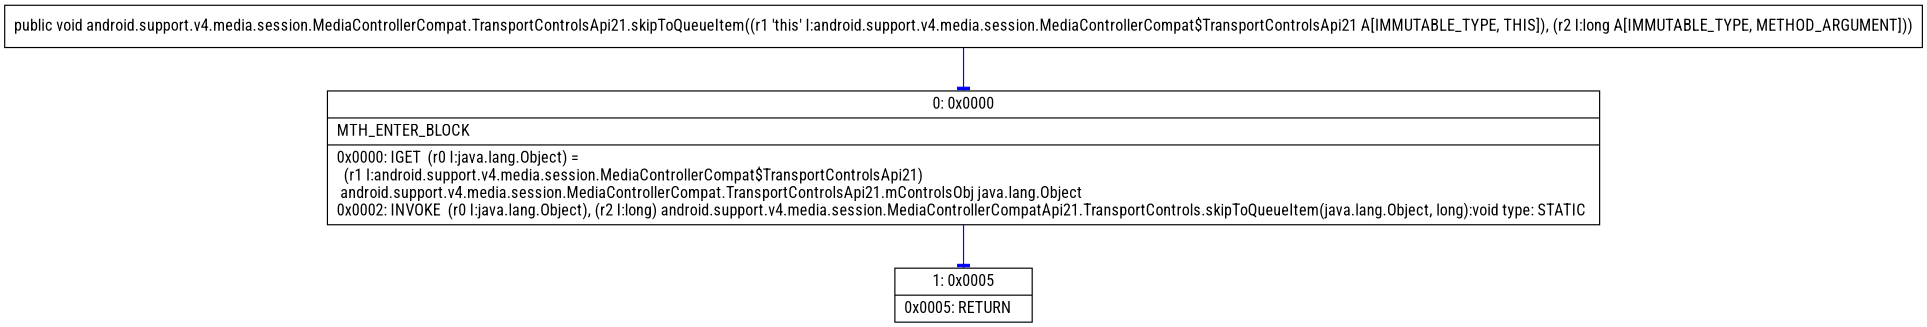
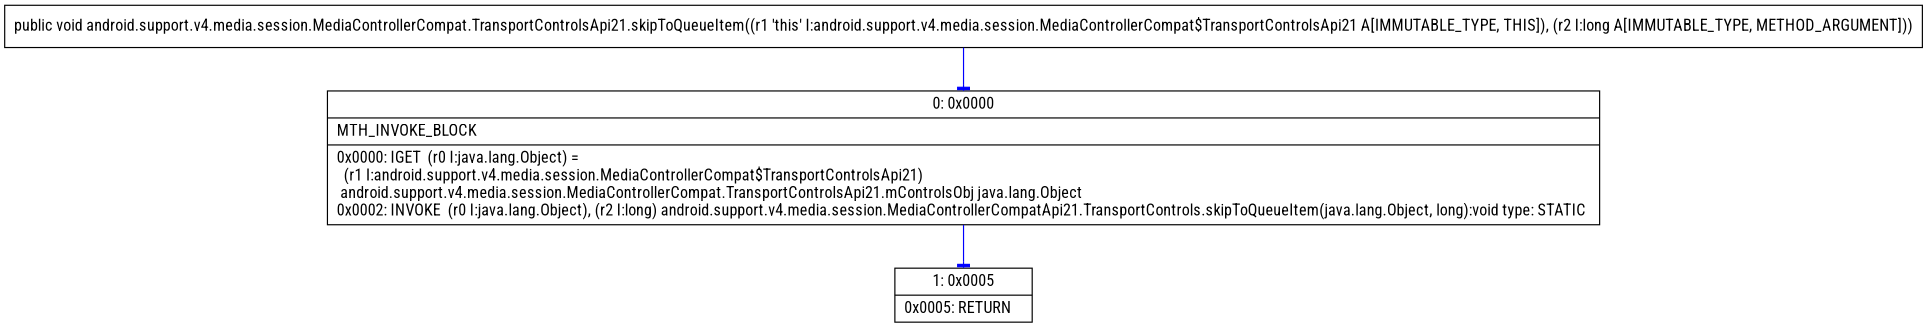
node "0: 0x0000": text "MTH_ENTER_BLOCK" -> "MTH_INVOKE_BLOCK"
